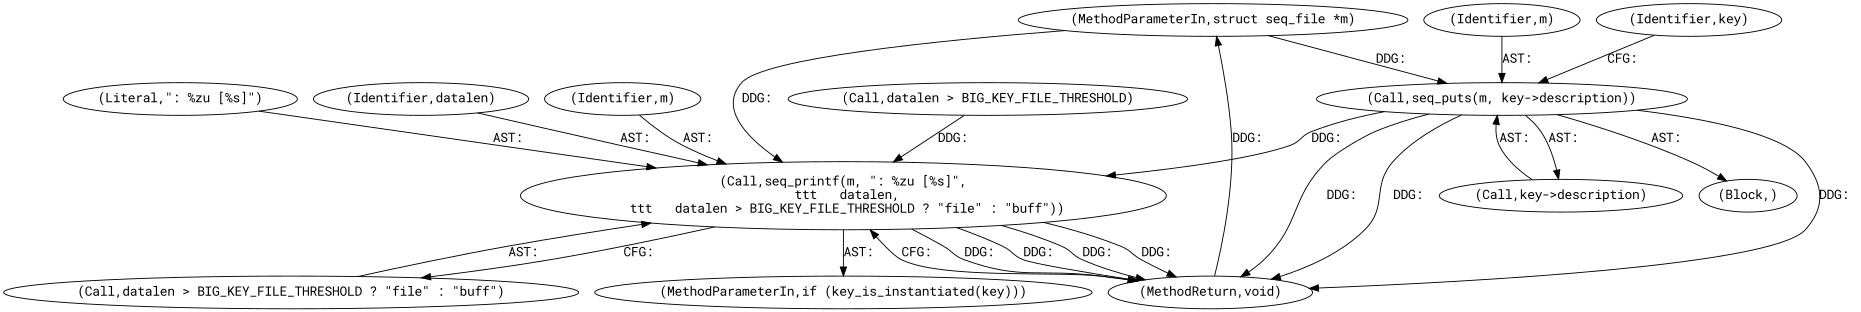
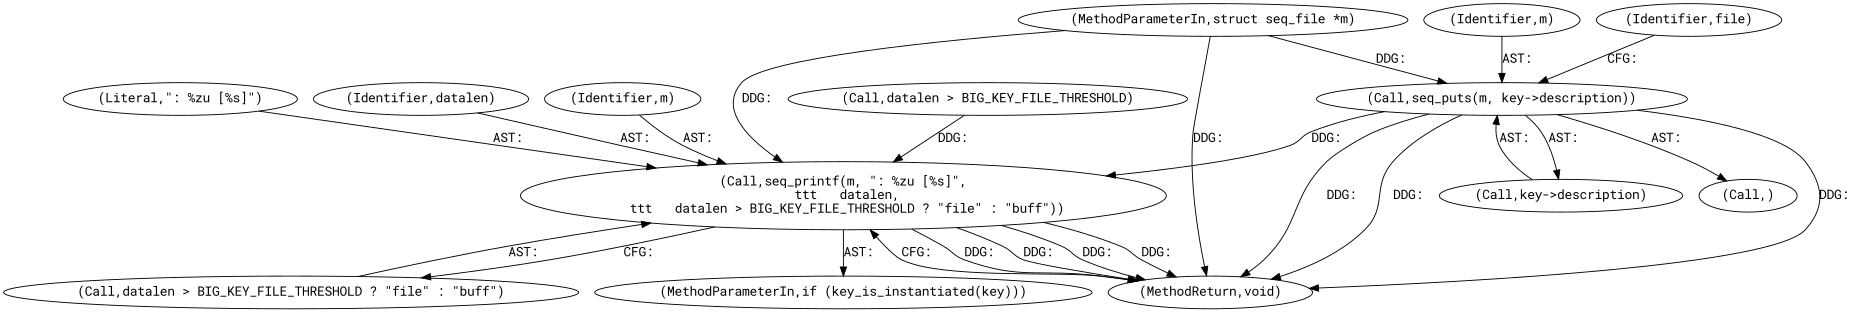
node "(Identifier,key)": label "(Identifier,key)" -> "(Identifier,file)"
edge "(MethodReturn,void)" -> "(MethodParameterIn,struct seq_file *m)": reversed
node "(Block,)": label "(Block,)" -> "(Call,)"
